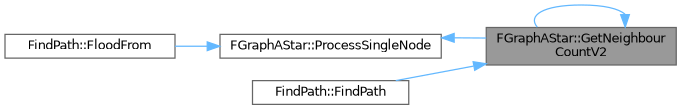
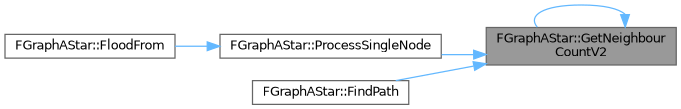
edge "FGraphAStar::GetNeighbour CountV2" -> "FGraphAStar::ProcessSingleNode": reversed
node "FindPath::FloodFrom": label "FindPath::FloodFrom" -> "FGraphAStar::FloodFrom"
node "FindPath::FindPath": label "FindPath::FindPath" -> "FGraphAStar::FindPath"
